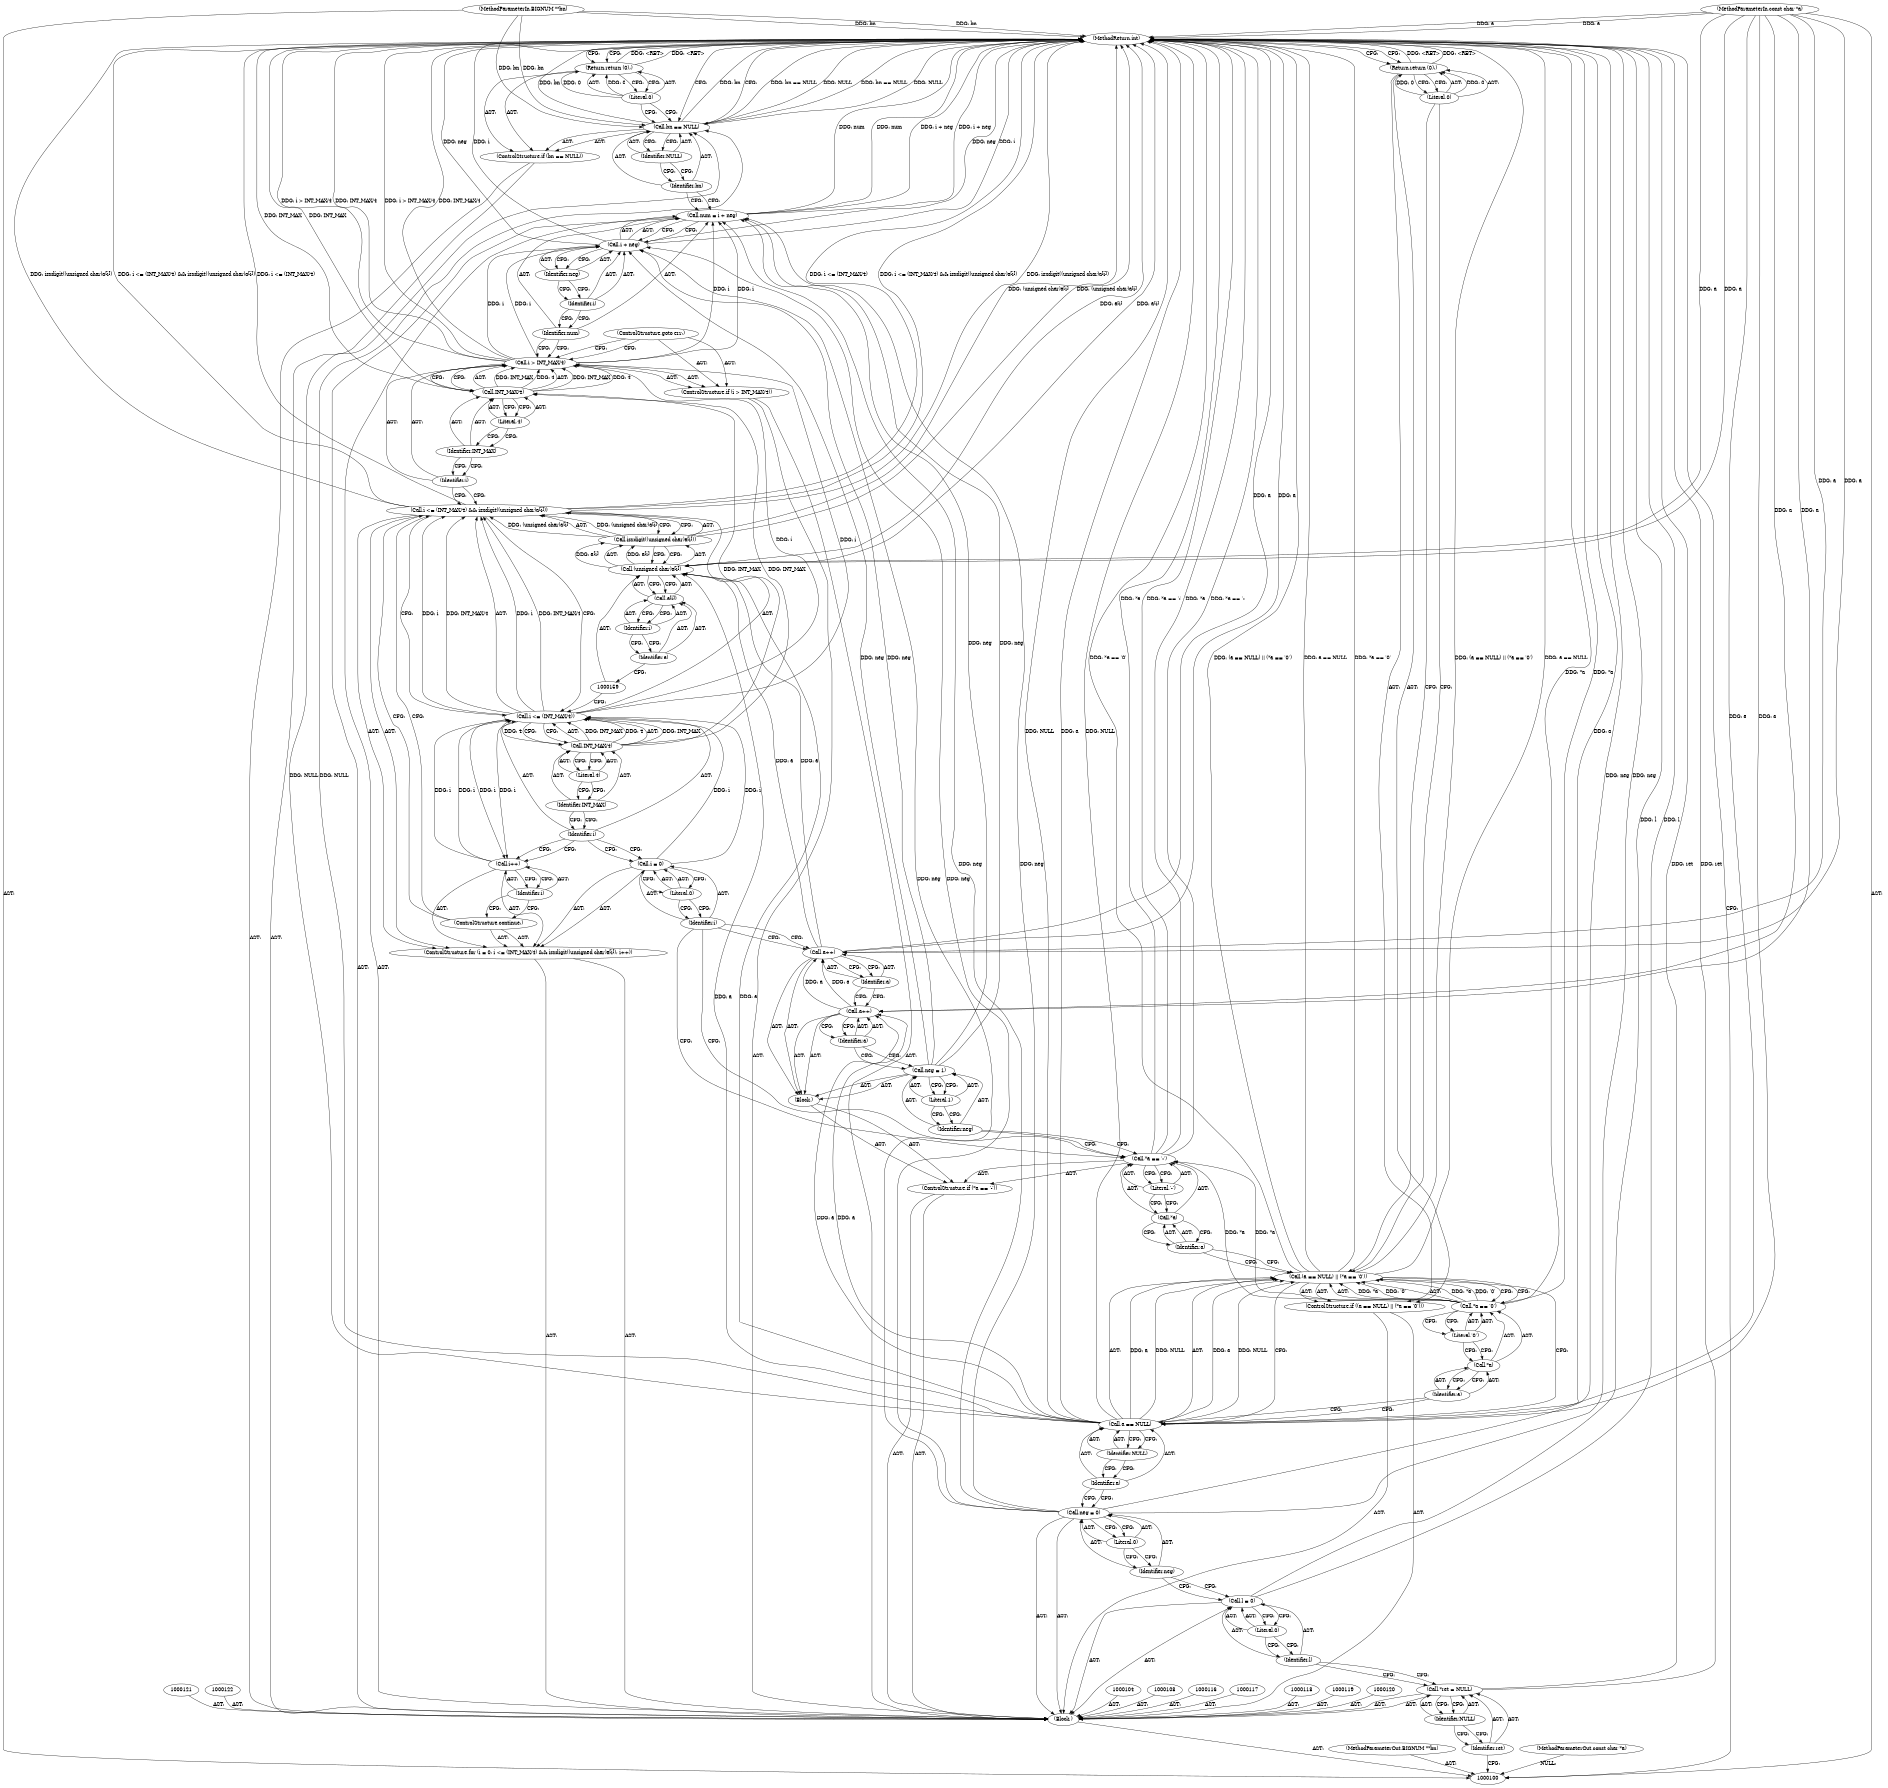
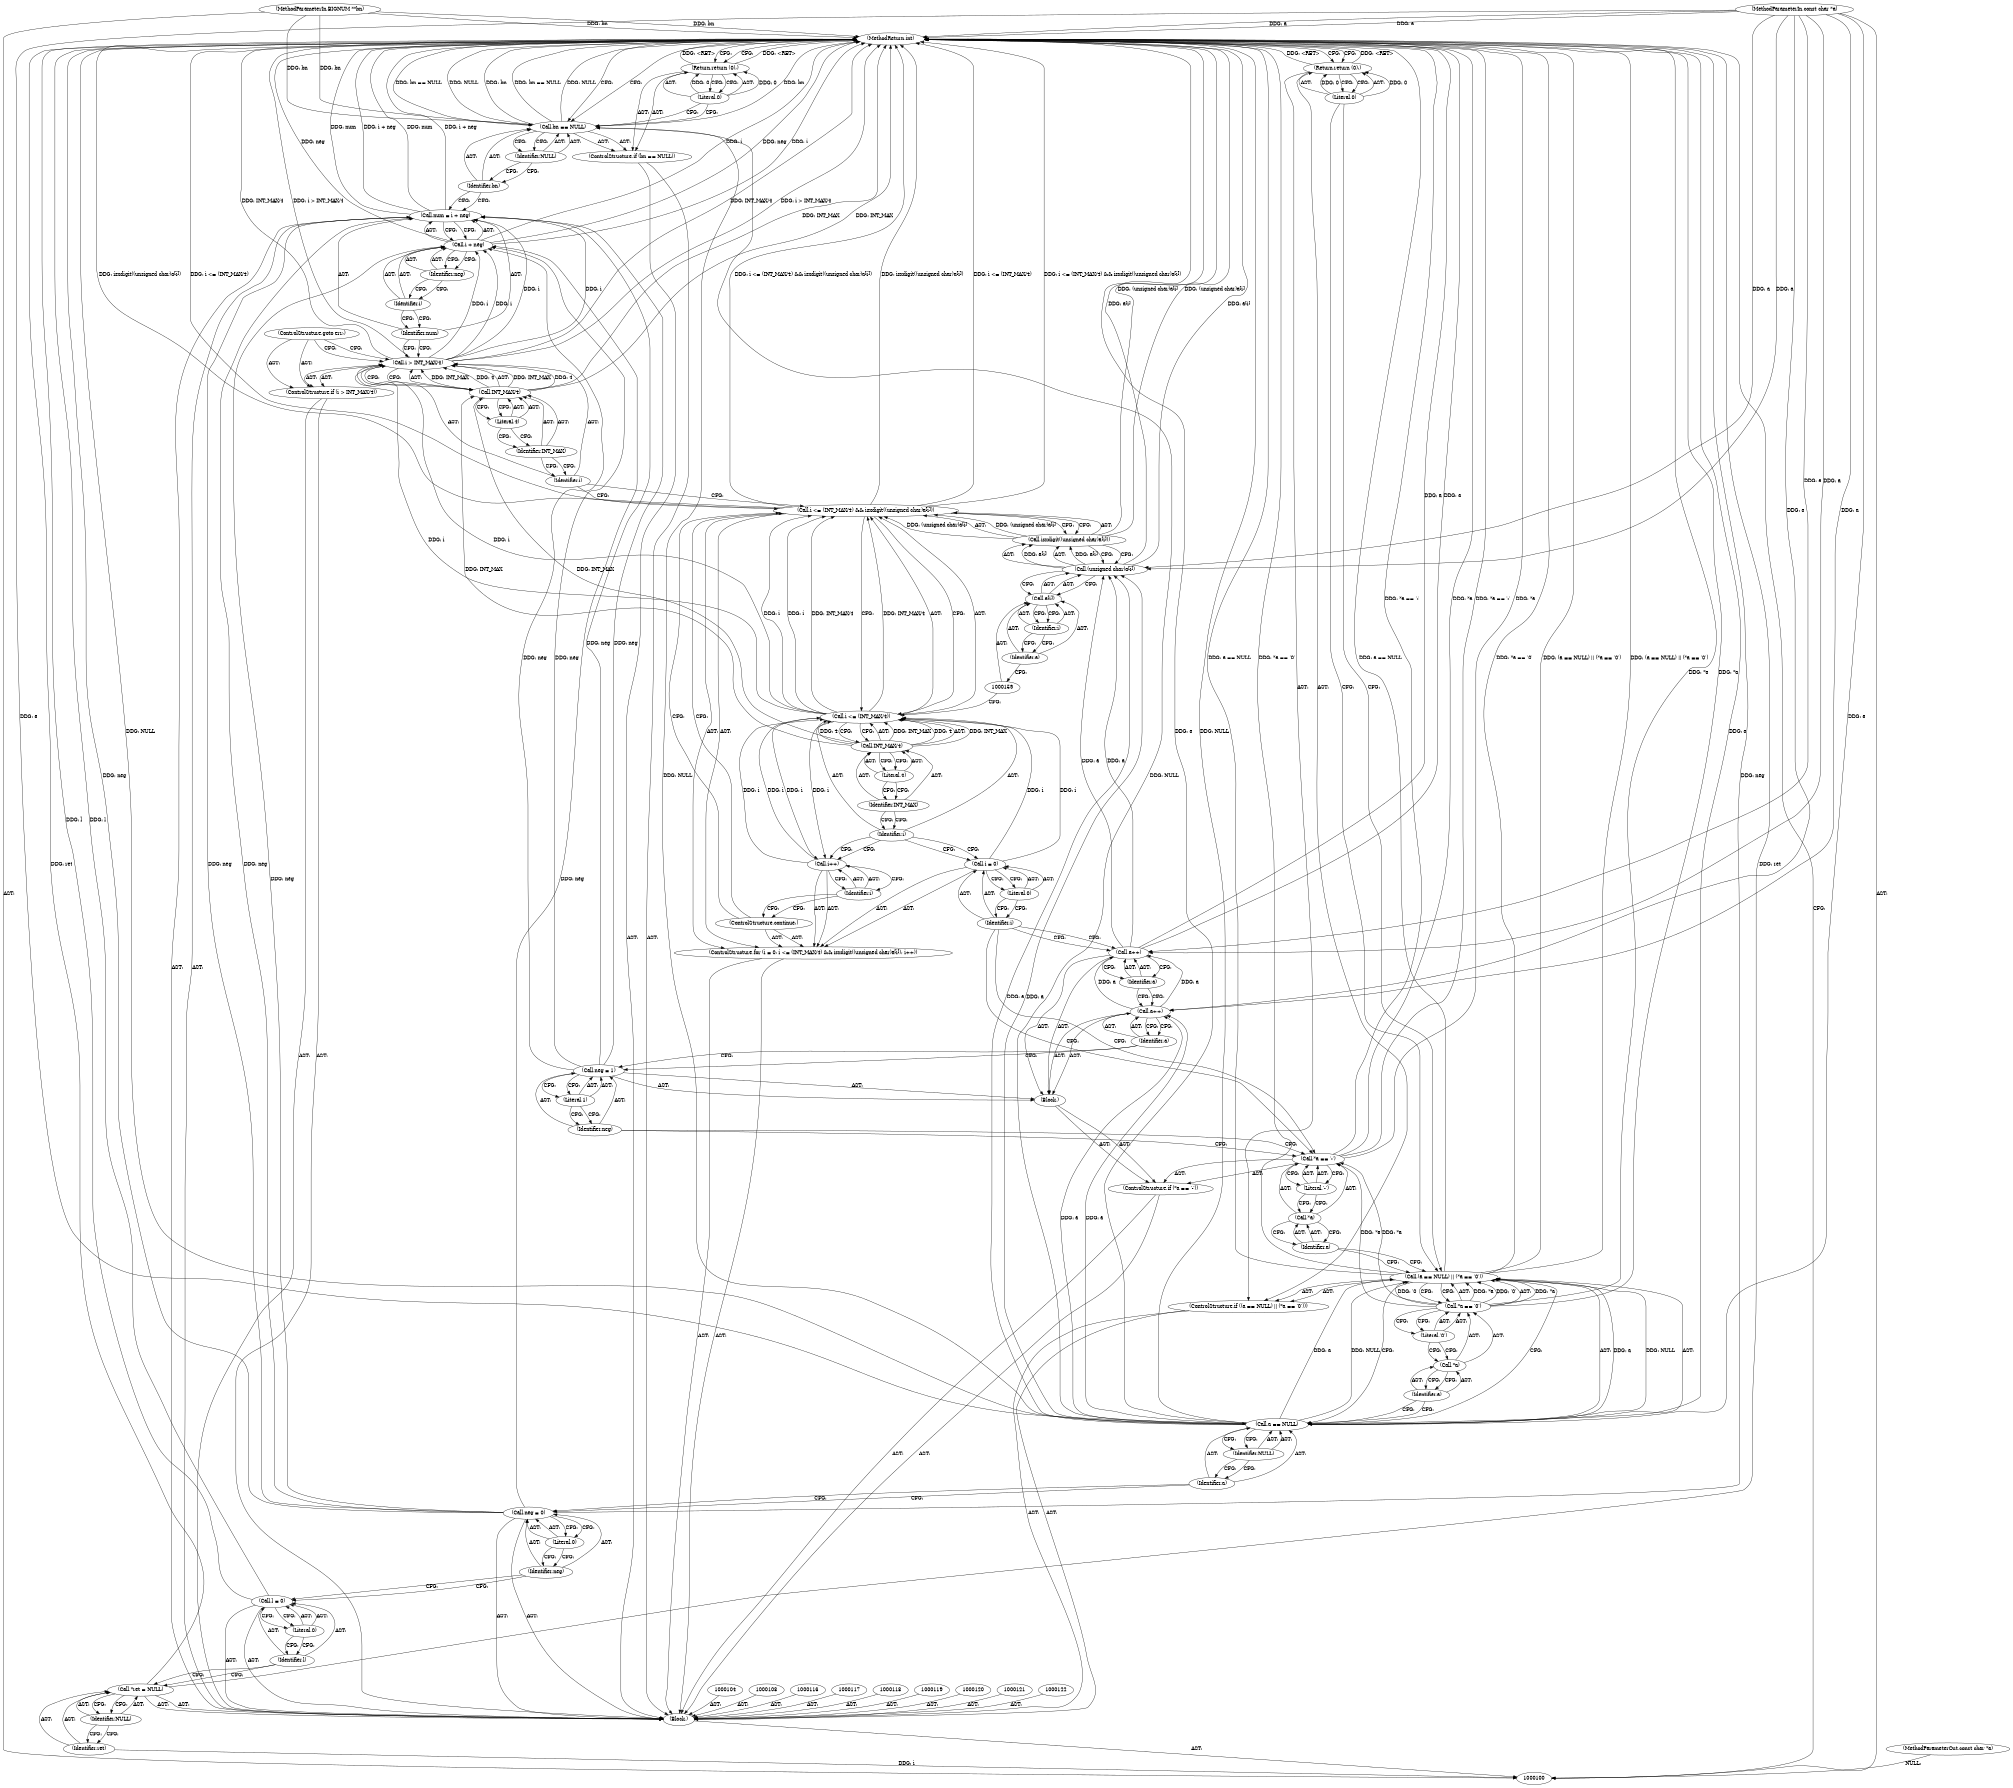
edge "1000159" -> "(Call,(unsigned char)a[i])": now "1000159" -> "(Call,a[i])"
node "(MethodParameterOut,BIGNUM **bn)": removed
edge "(Identifier,ret)" -> "1000100": label "CFG: " -> "DDG: i"
